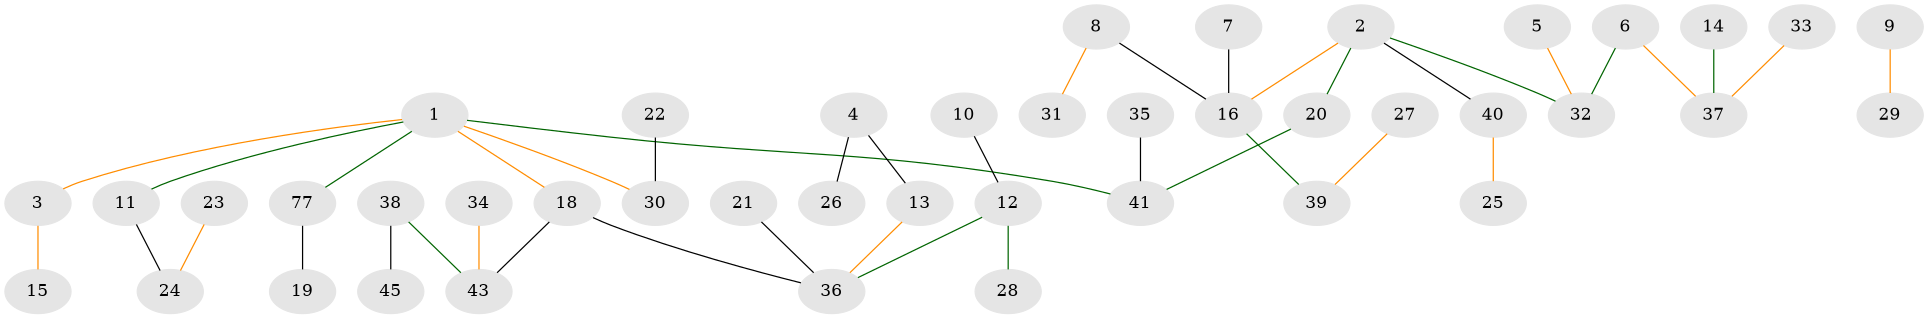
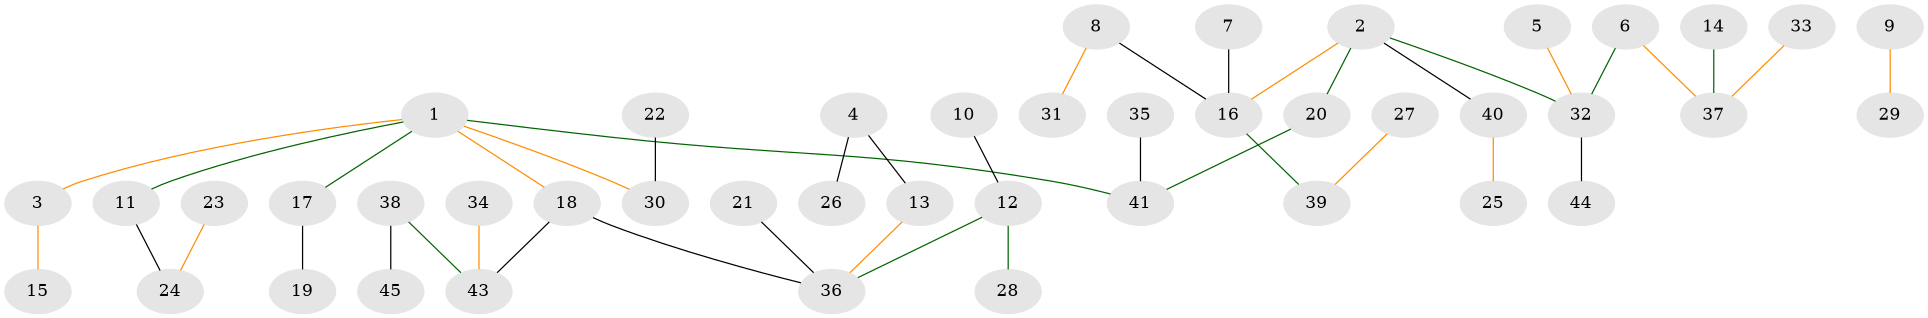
node "77": label "77" -> "17"
node "44": added
